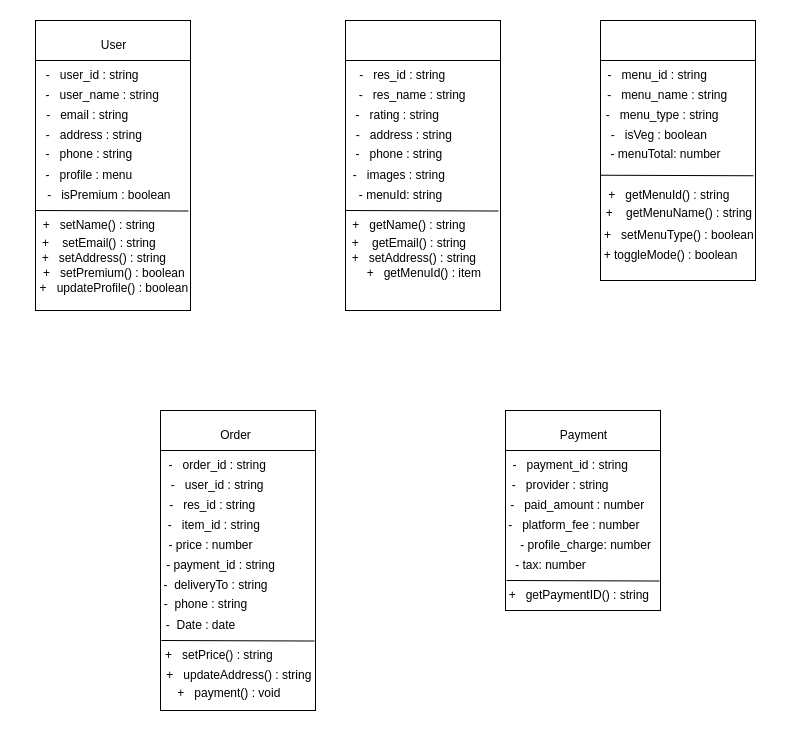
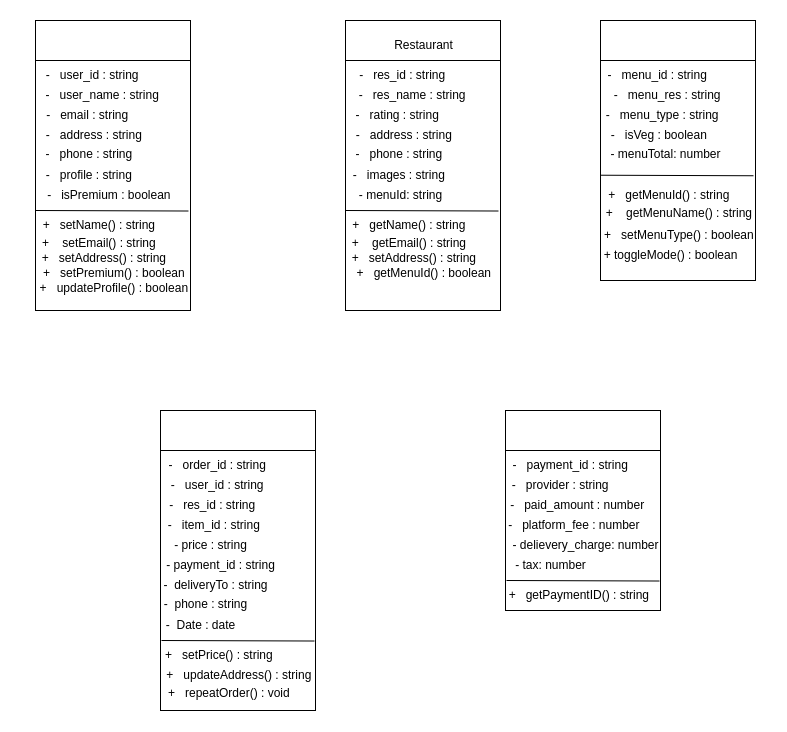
node "User": removed
node "Restaurant": added
node "- menu_name : string": label "- menu_name : string" -> "- menu_res : string"
node "- profile : menu": label "- profile : menu" -> "- profile : string"
node "+ getMenuId() : item": label "+ getMenuId() : item" -> "+ getMenuId() : boolean"
node "Order": removed
node "Payment": removed
node "- price : number": label "- price : number" -> "- price : string"
node "- profile_charge: number": label "- profile_charge: number" -> "- delievery_charge: number"
node "+ payment() : void": label "+ payment() : void" -> "+ repeatOrder() : void"
